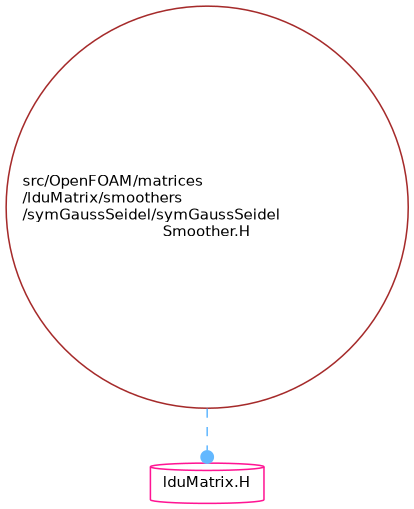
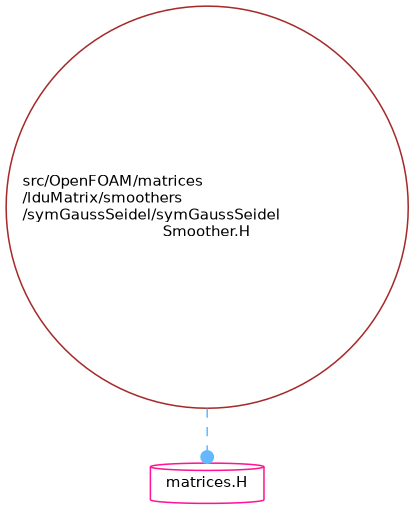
node "lduMatrix.H": label "lduMatrix.H" -> "matrices.H"
